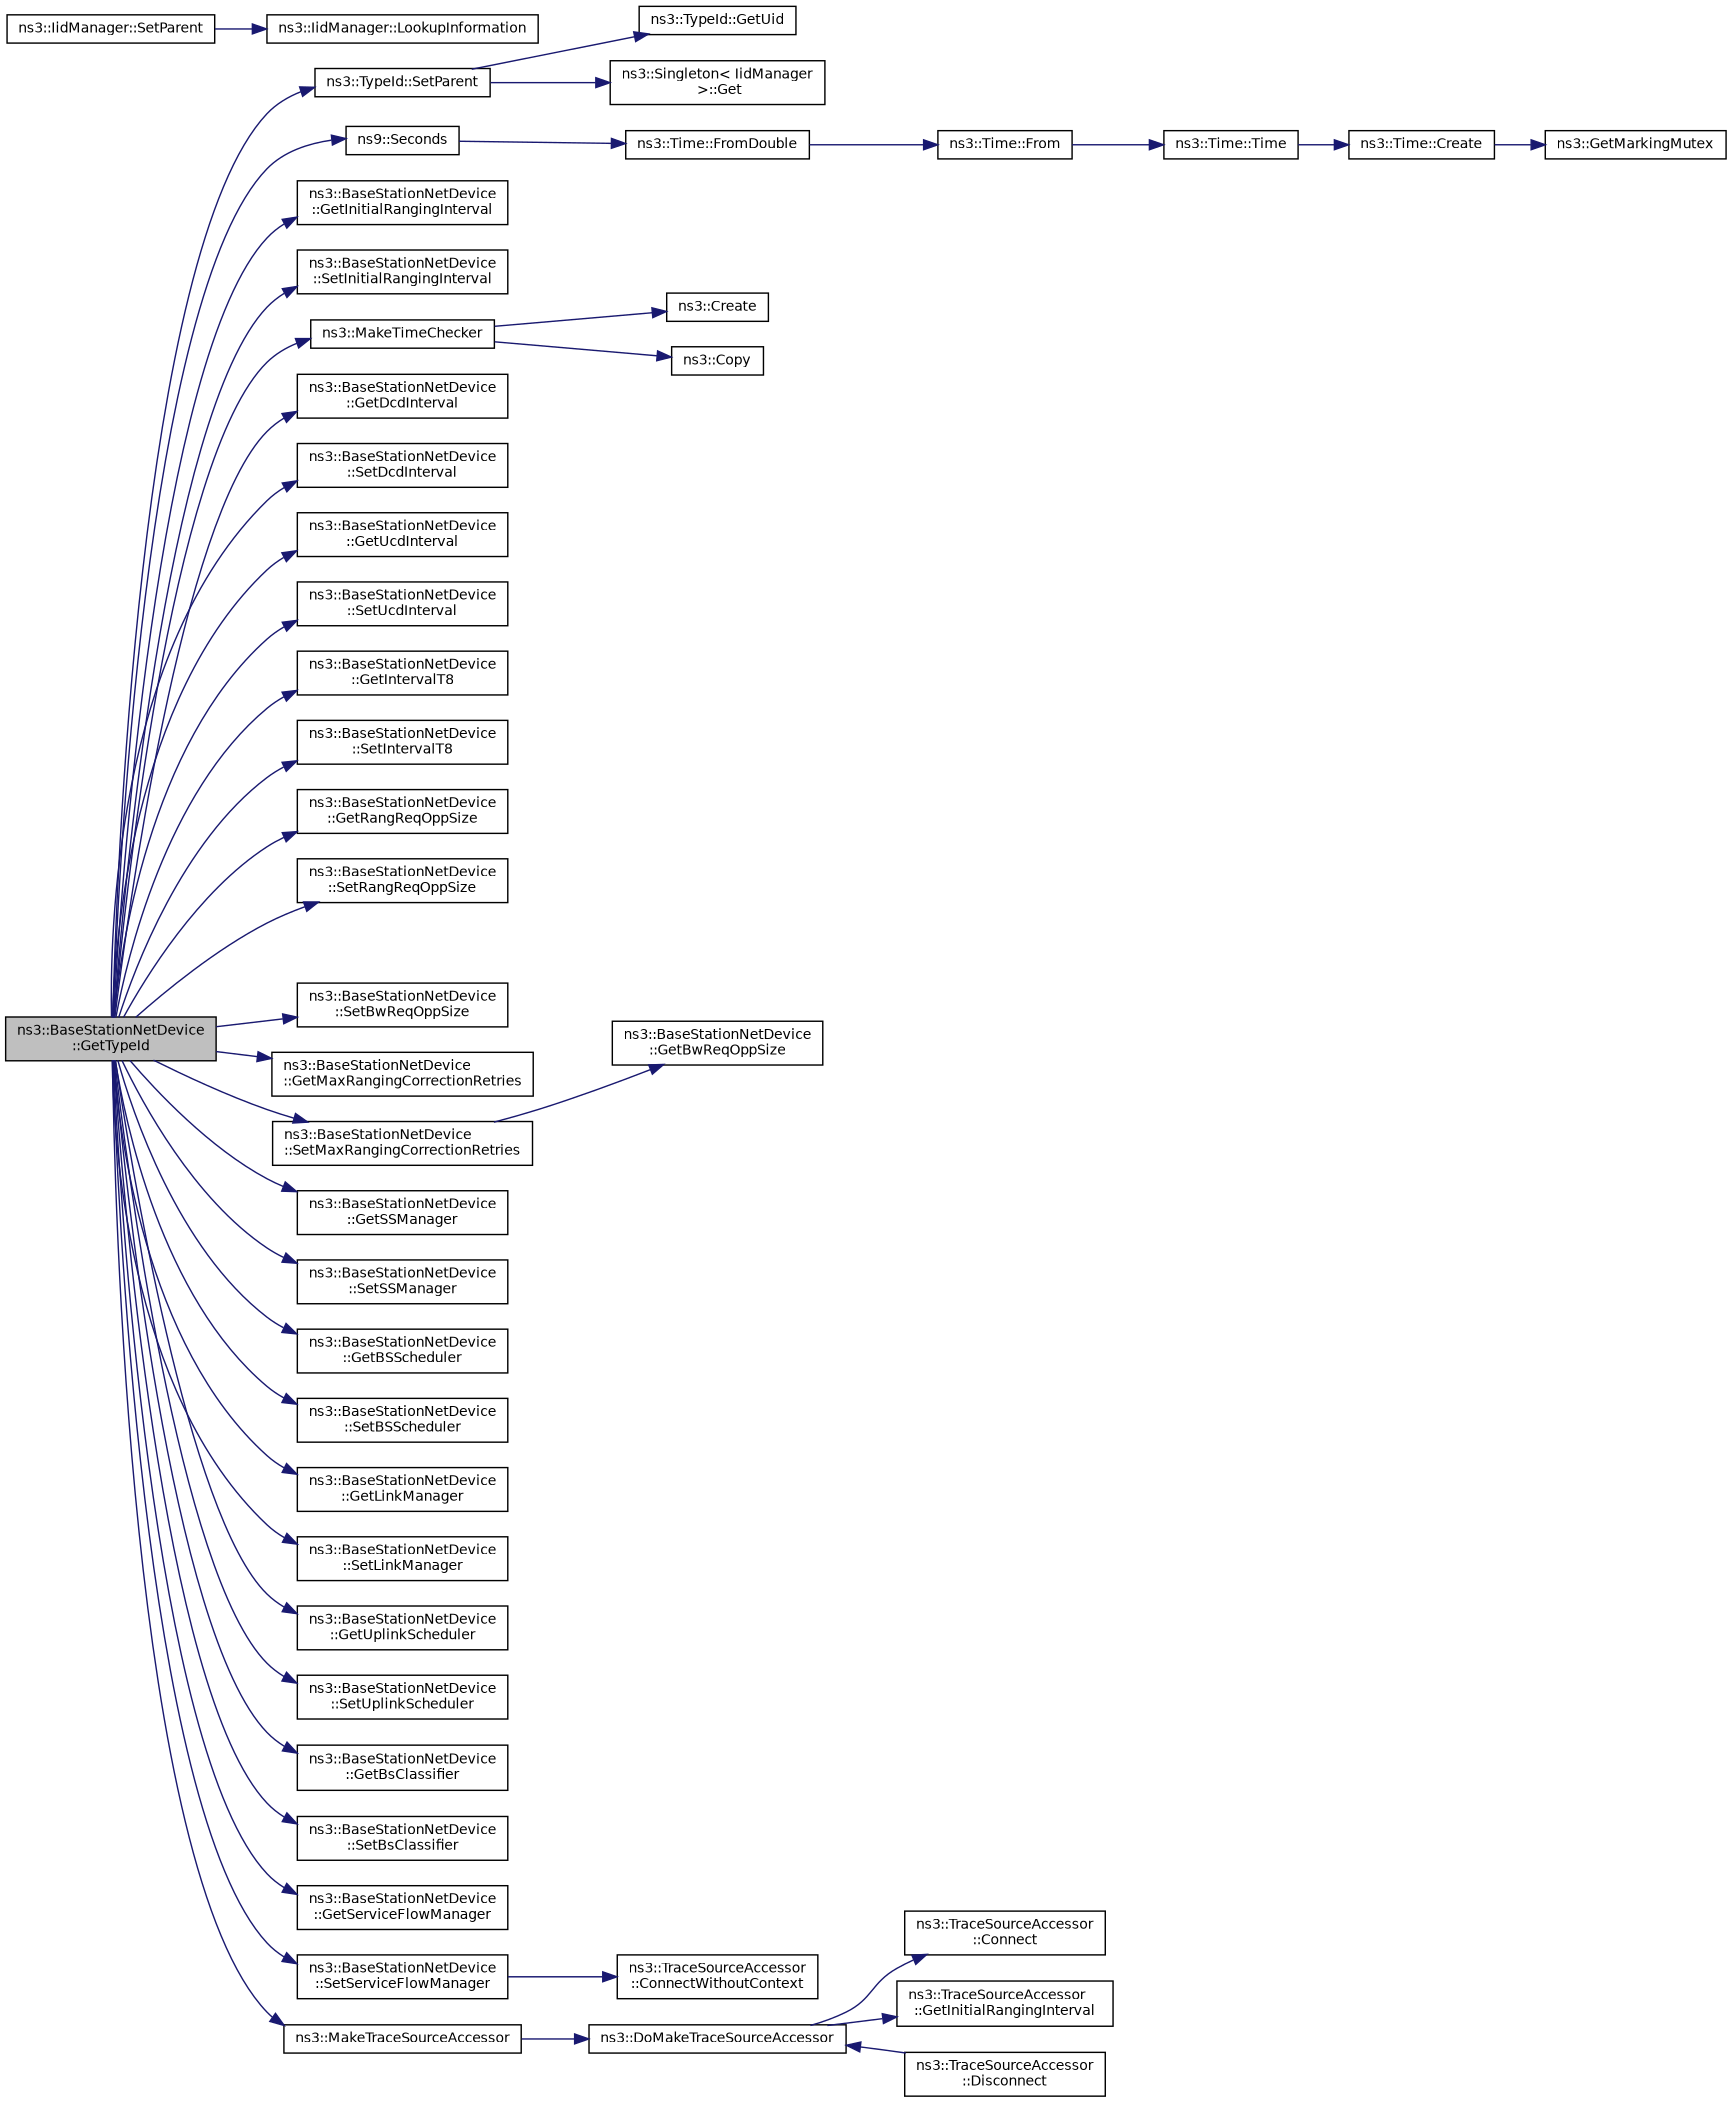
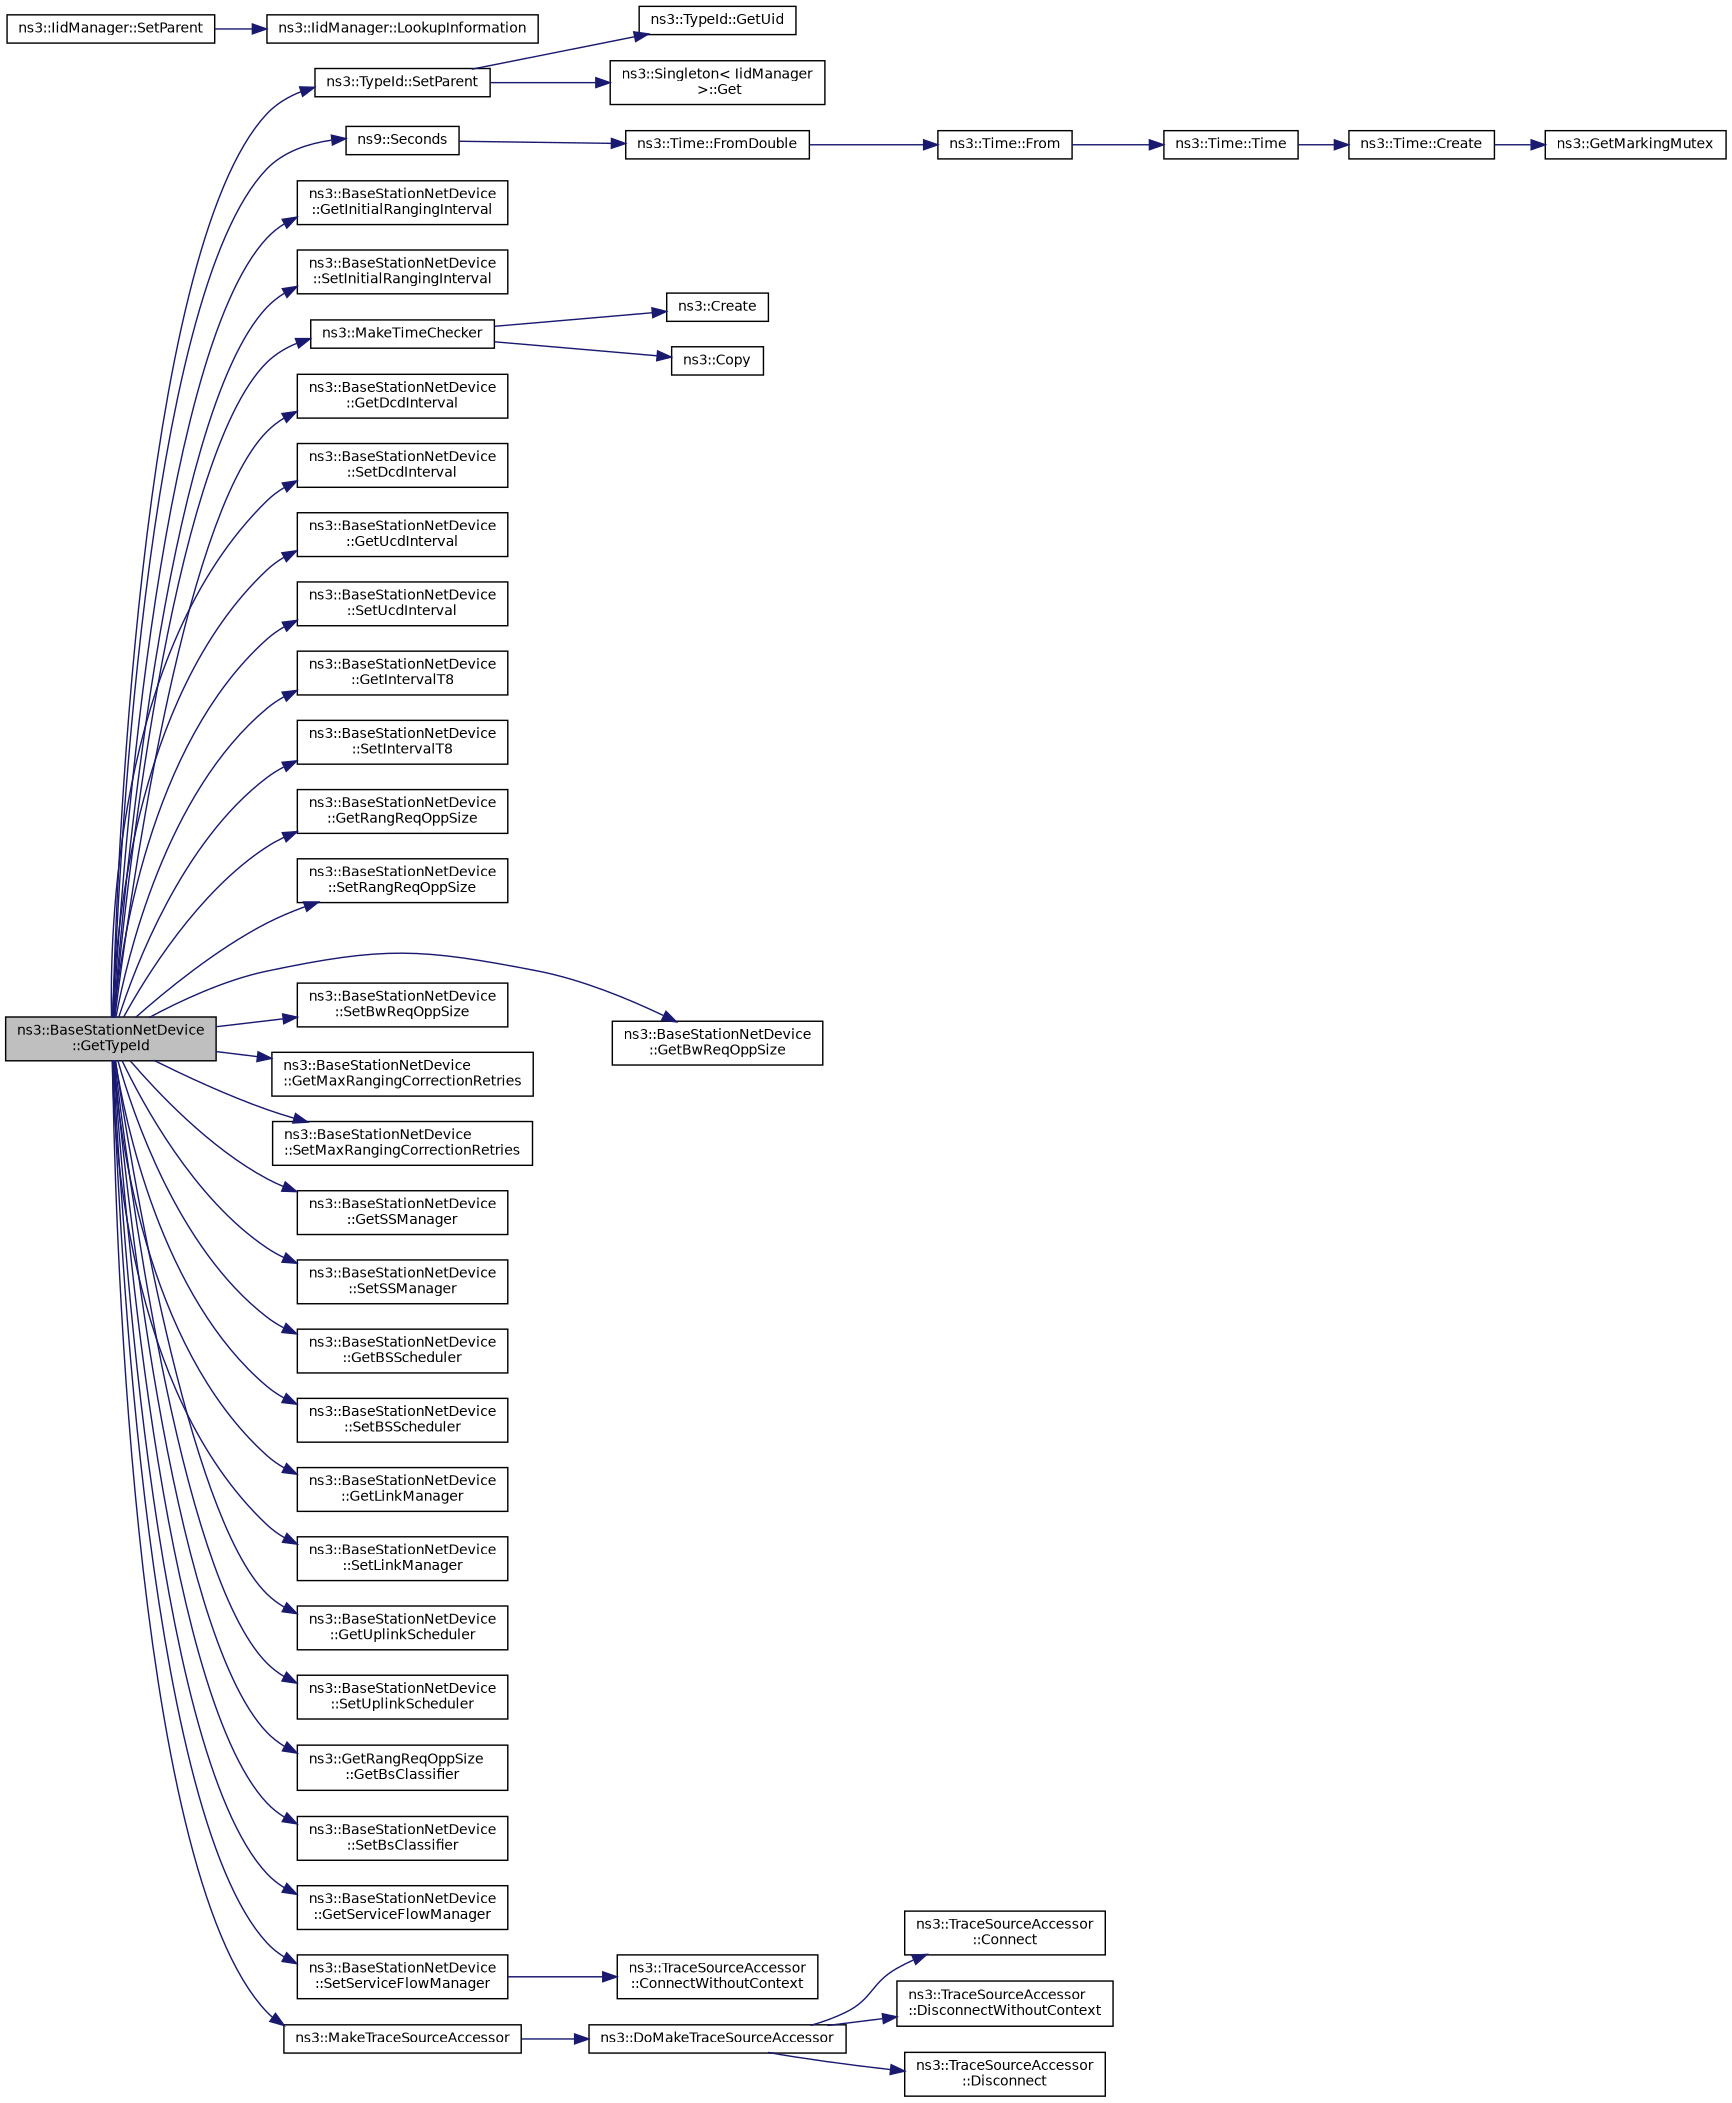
edge "ns3::BaseStationNetDevice ::SetMaxRangingCorrectionRetries" -> "ns3::BaseStationNetDevice ::GetBwReqOppSize": now "ns3::BaseStationNetDevice ::GetTypeId" -> "ns3::BaseStationNetDevice ::GetBwReqOppSize"
node "ns3::BaseStationNetDevice ::GetBsClassifier": label "ns3::BaseStationNetDevice ::GetBsClassifier" -> "ns3::GetRangReqOppSize ::GetBsClassifier"
node "ns3::TraceSourceAccessor ::GetInitialRangingInterval": label "ns3::TraceSourceAccessor ::GetInitialRangingInterval" -> "ns3::TraceSourceAccessor ::DisconnectWithoutContext"
edge "ns3::TraceSourceAccessor ::Disconnect" -> "ns3::DoMakeTraceSourceAccessor": reversed
